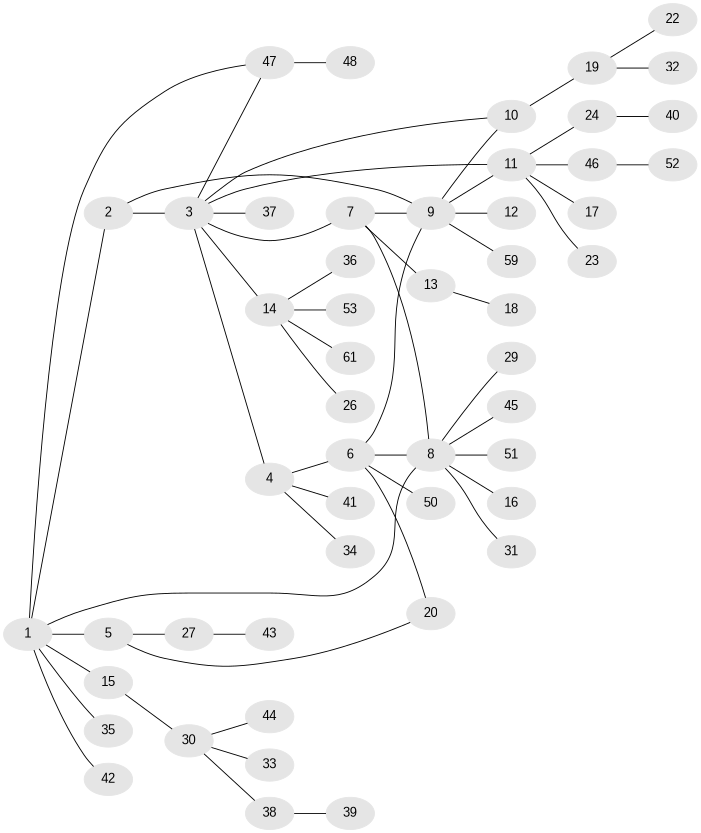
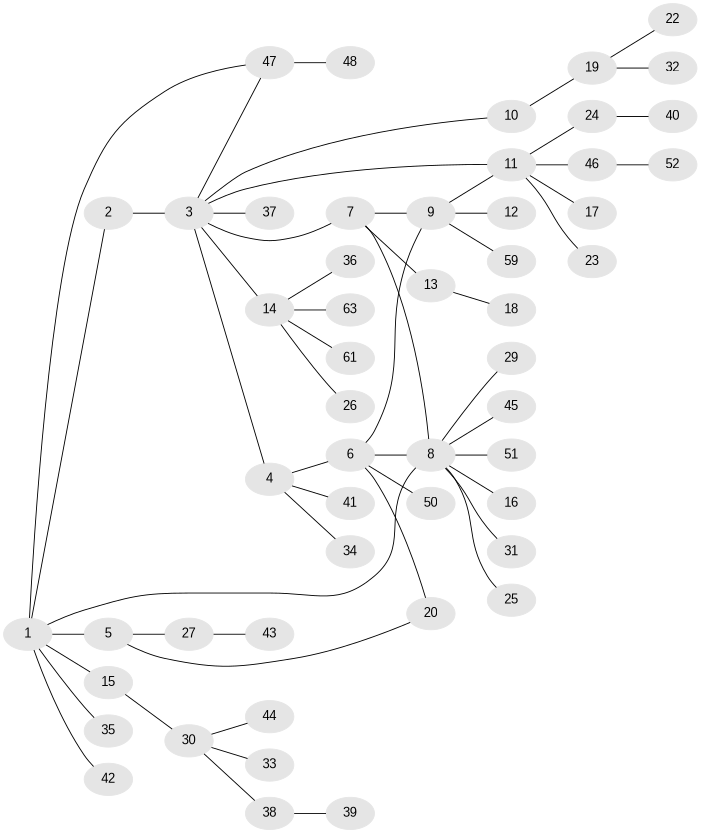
edge "10" -- "9": removed
edge "2" -- "9": removed
node "53": label "53" -> "63"
node "25": added
